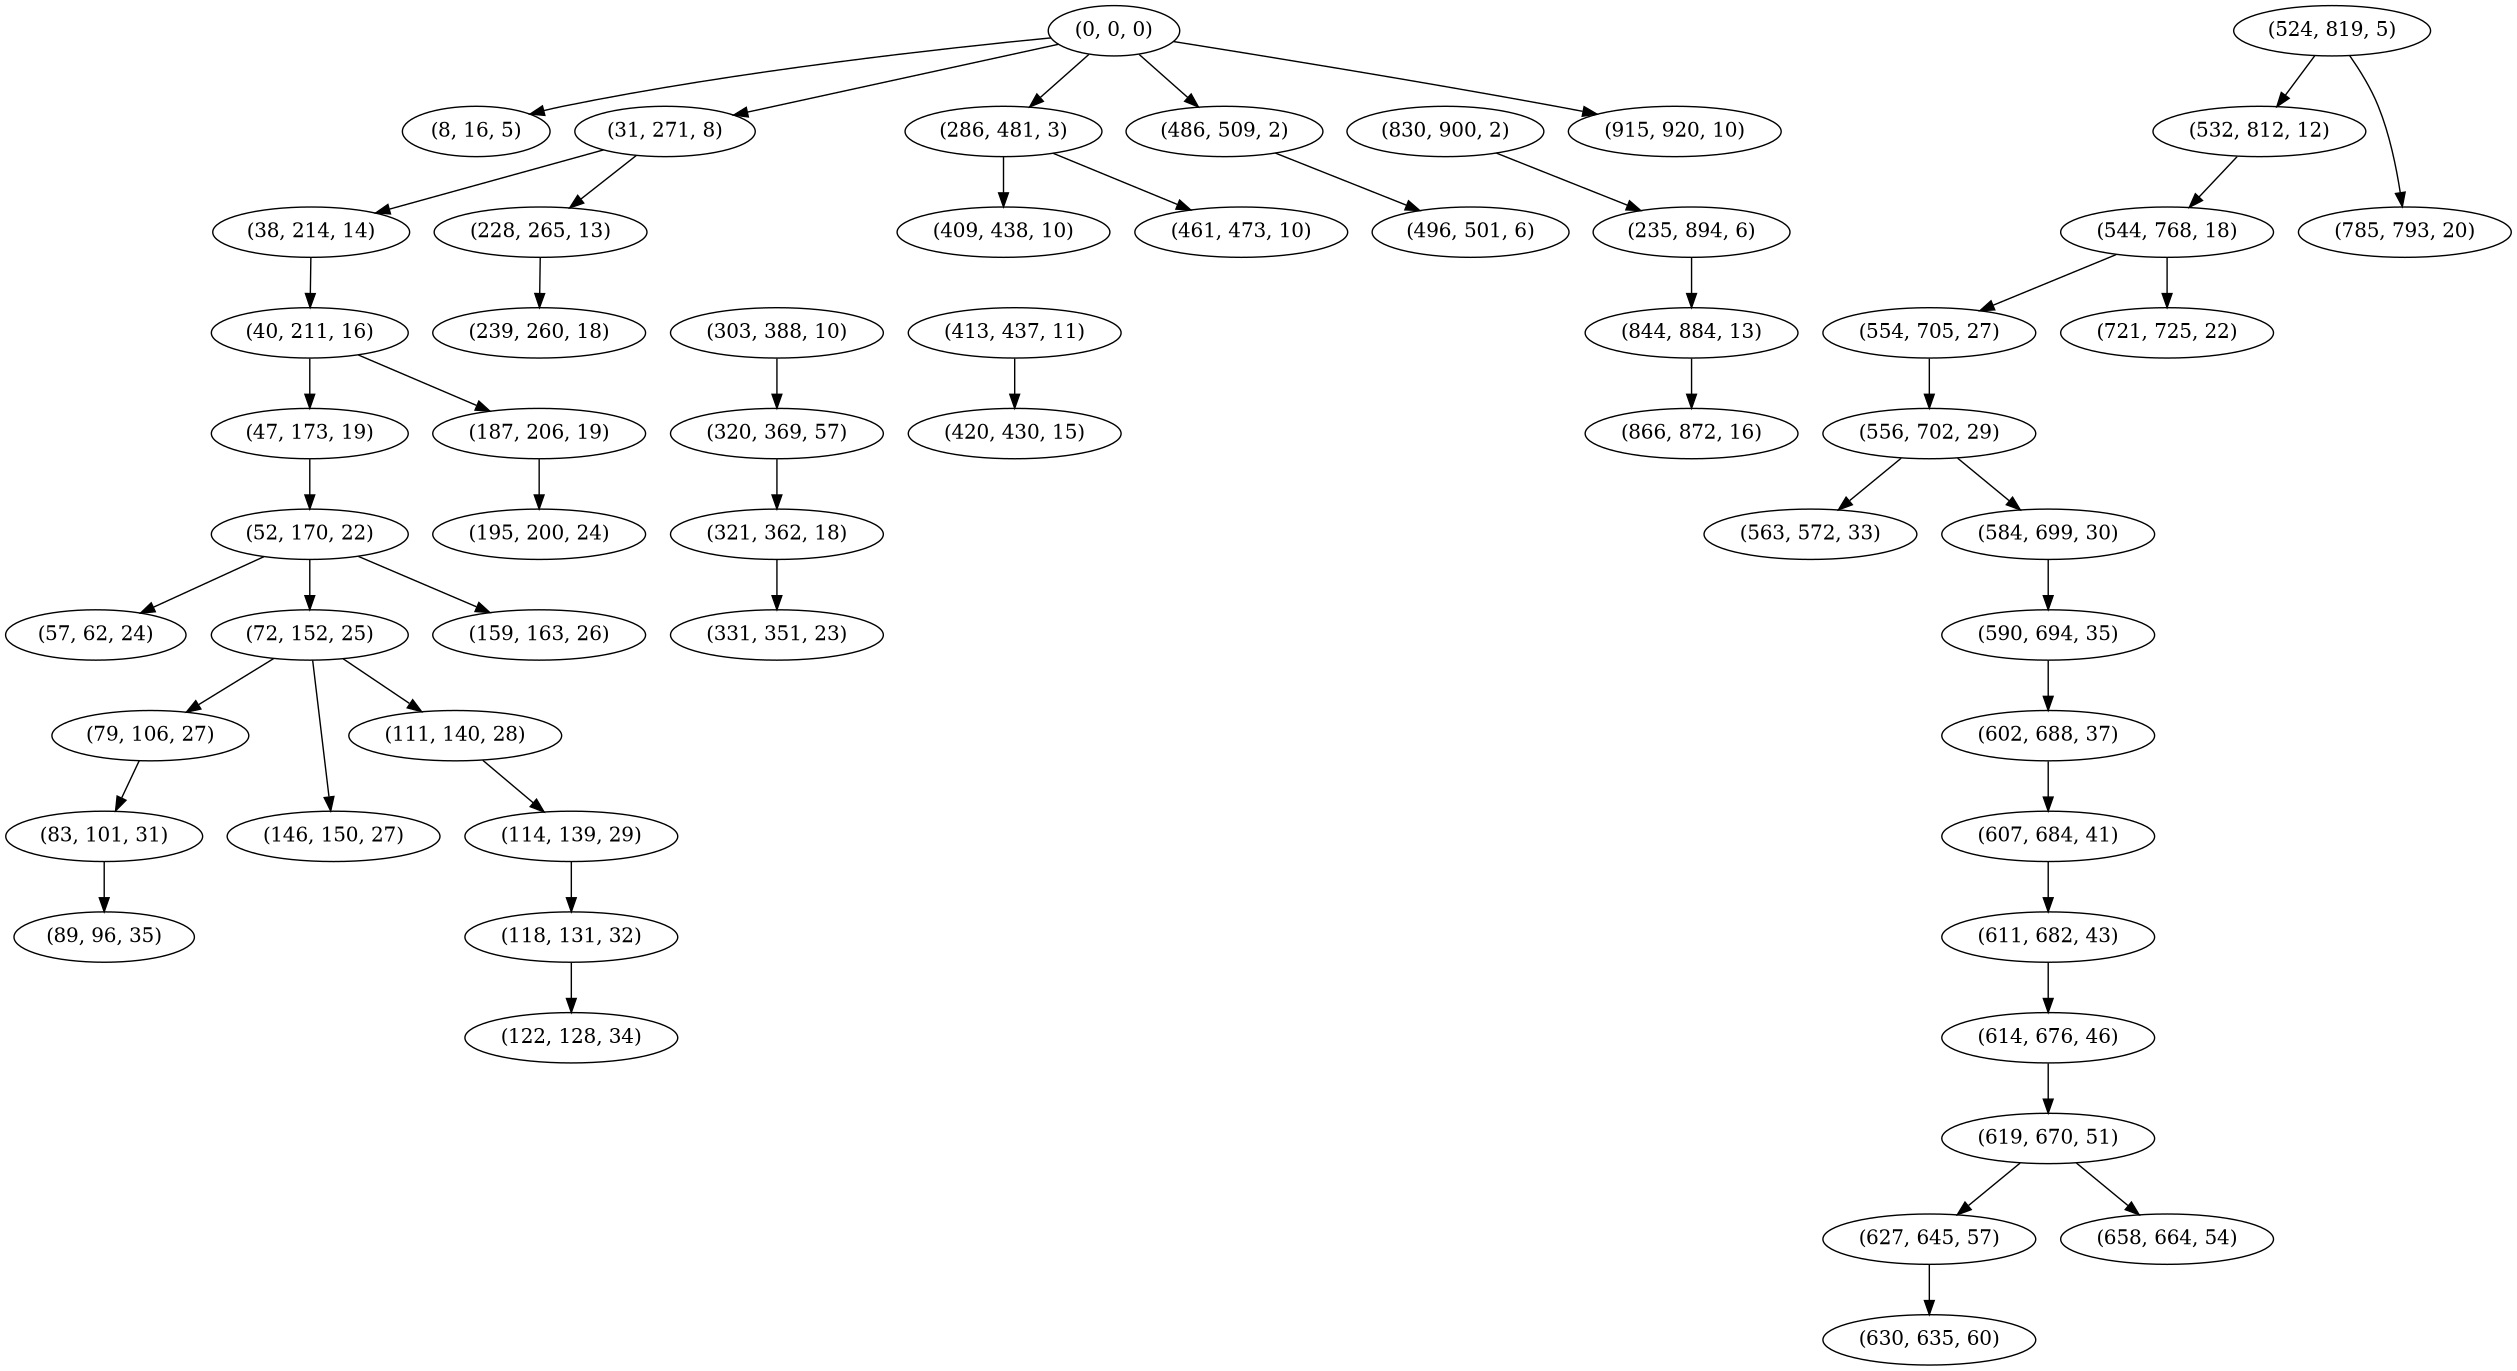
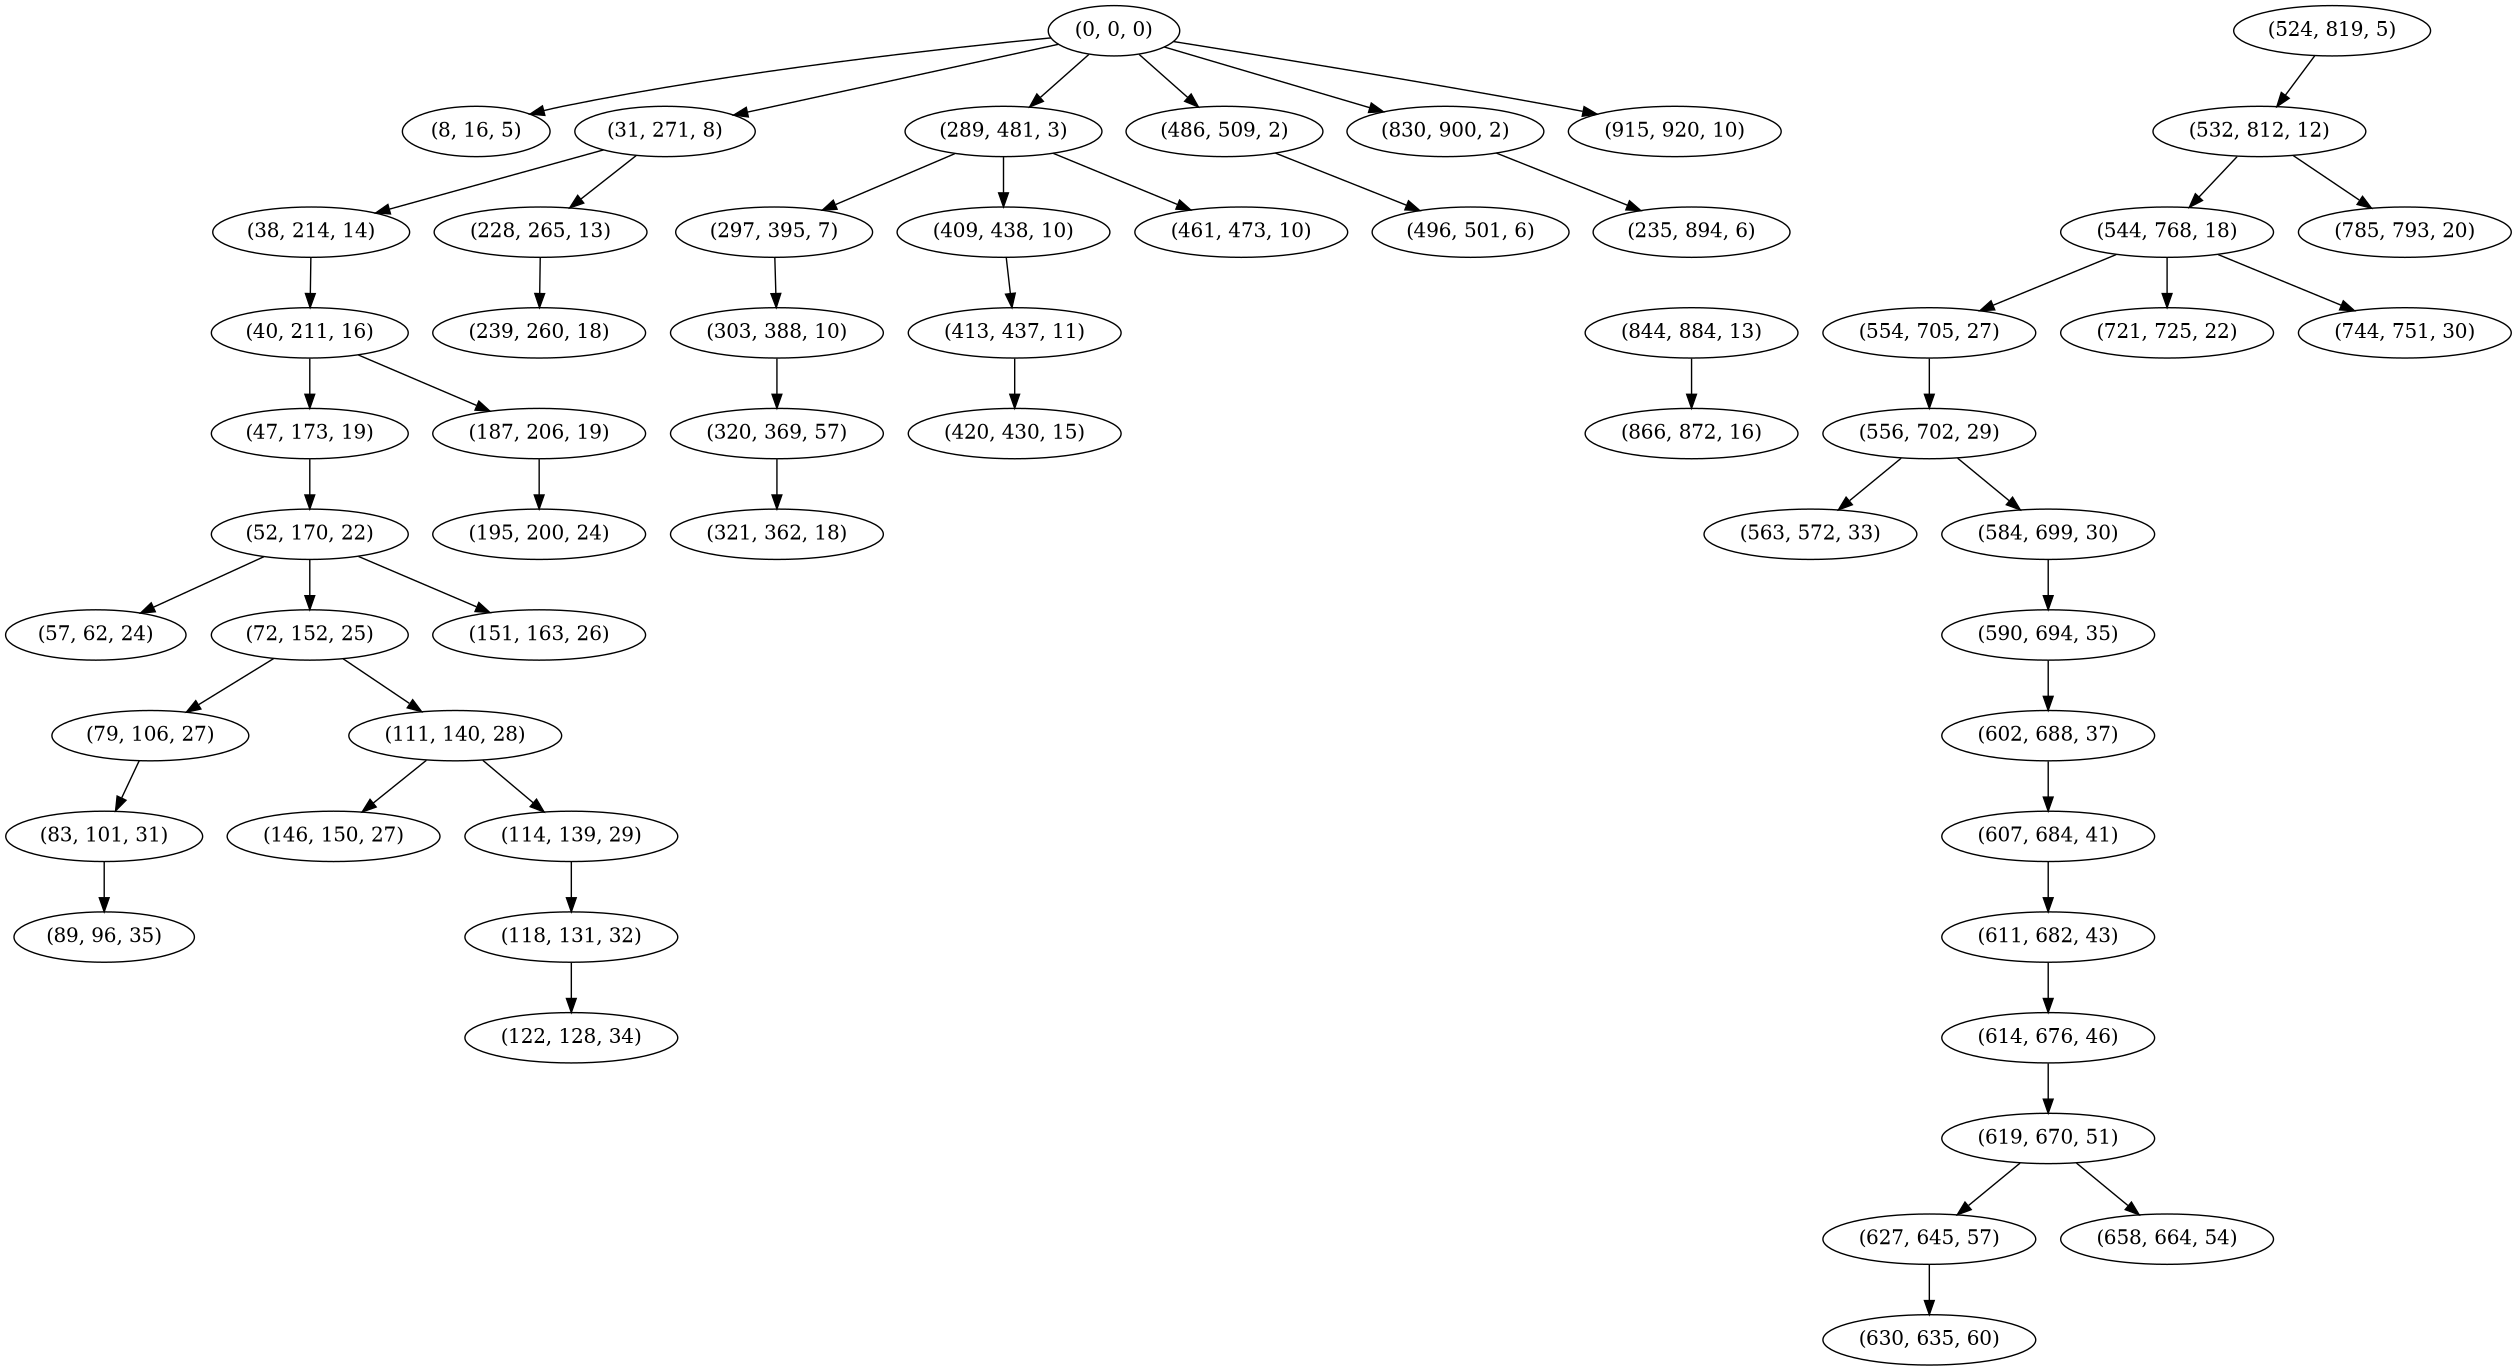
edge "(0, 0, 0)" -> "(830, 900, 2)": added
edge "(524, 819, 5)" -> "(785, 793, 20)": now "(532, 812, 12)" -> "(785, 793, 20)"
node "(286, 481, 3)": label "(286, 481, 3)" -> "(289, 481, 3)"
node "(297, 395, 7)": added
edge "(409, 438, 10)" -> "(413, 437, 11)": added
edge "(235, 894, 6)" -> "(844, 884, 13)": removed
node "(744, 751, 30)": added
node "(159, 163, 26)": label "(159, 163, 26)" -> "(151, 163, 26)"
node "(331, 351, 23)": removed
edge "(72, 152, 25)" -> "(146, 150, 27)": now "(111, 140, 28)" -> "(146, 150, 27)"
